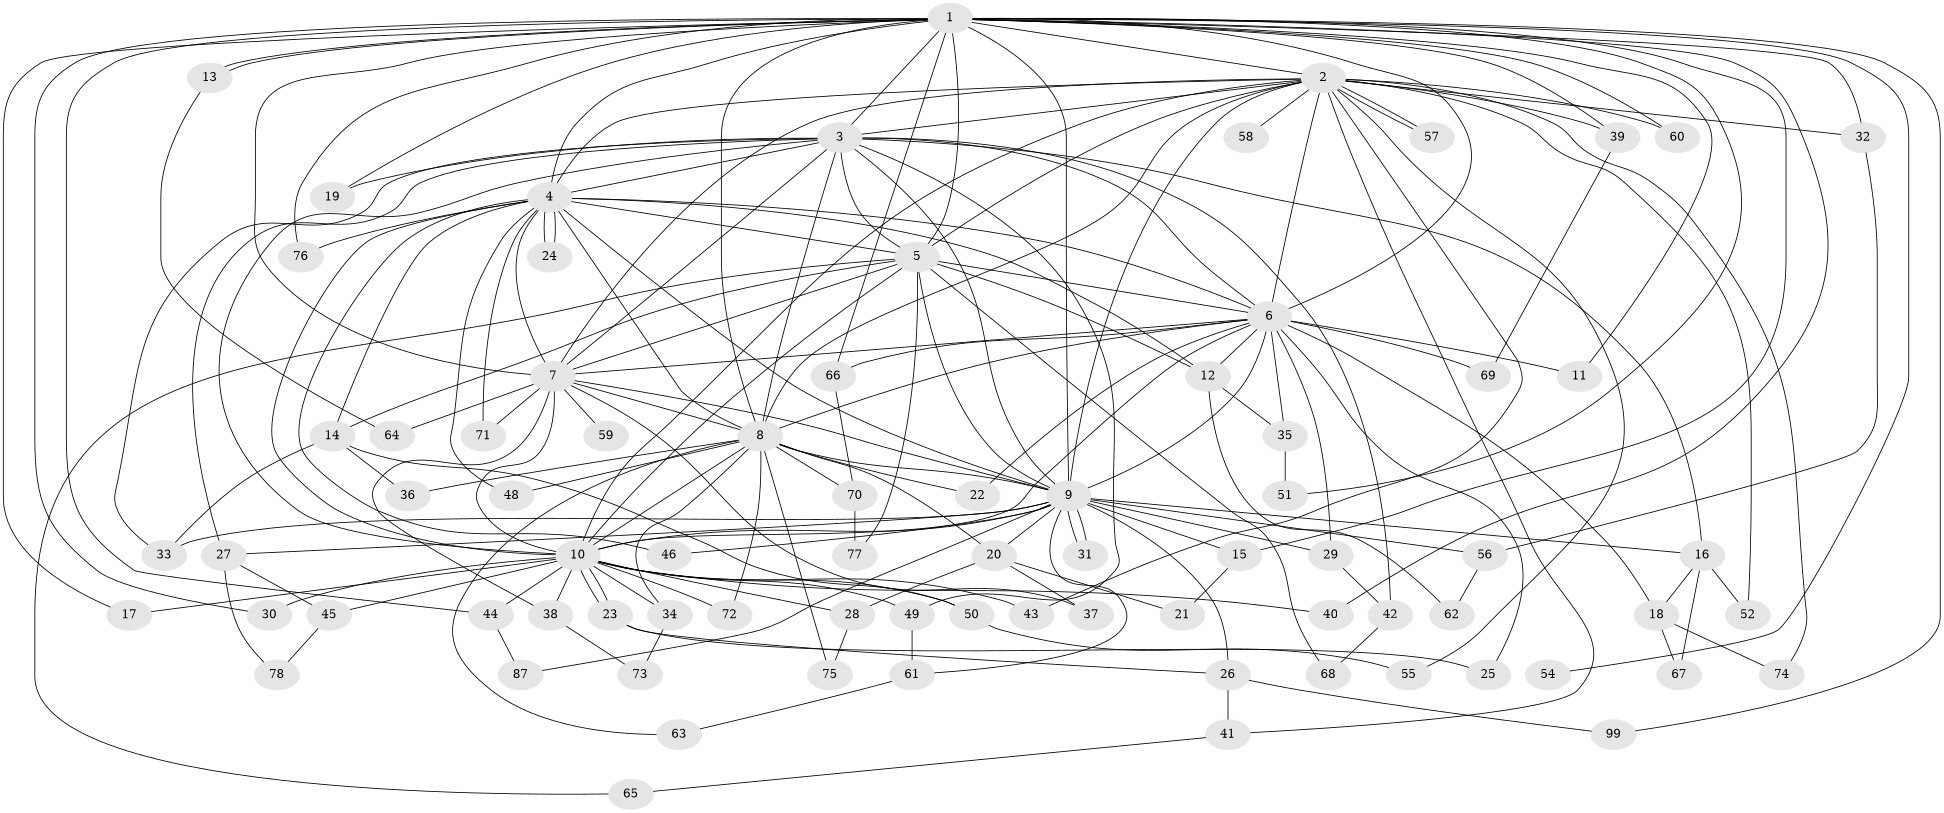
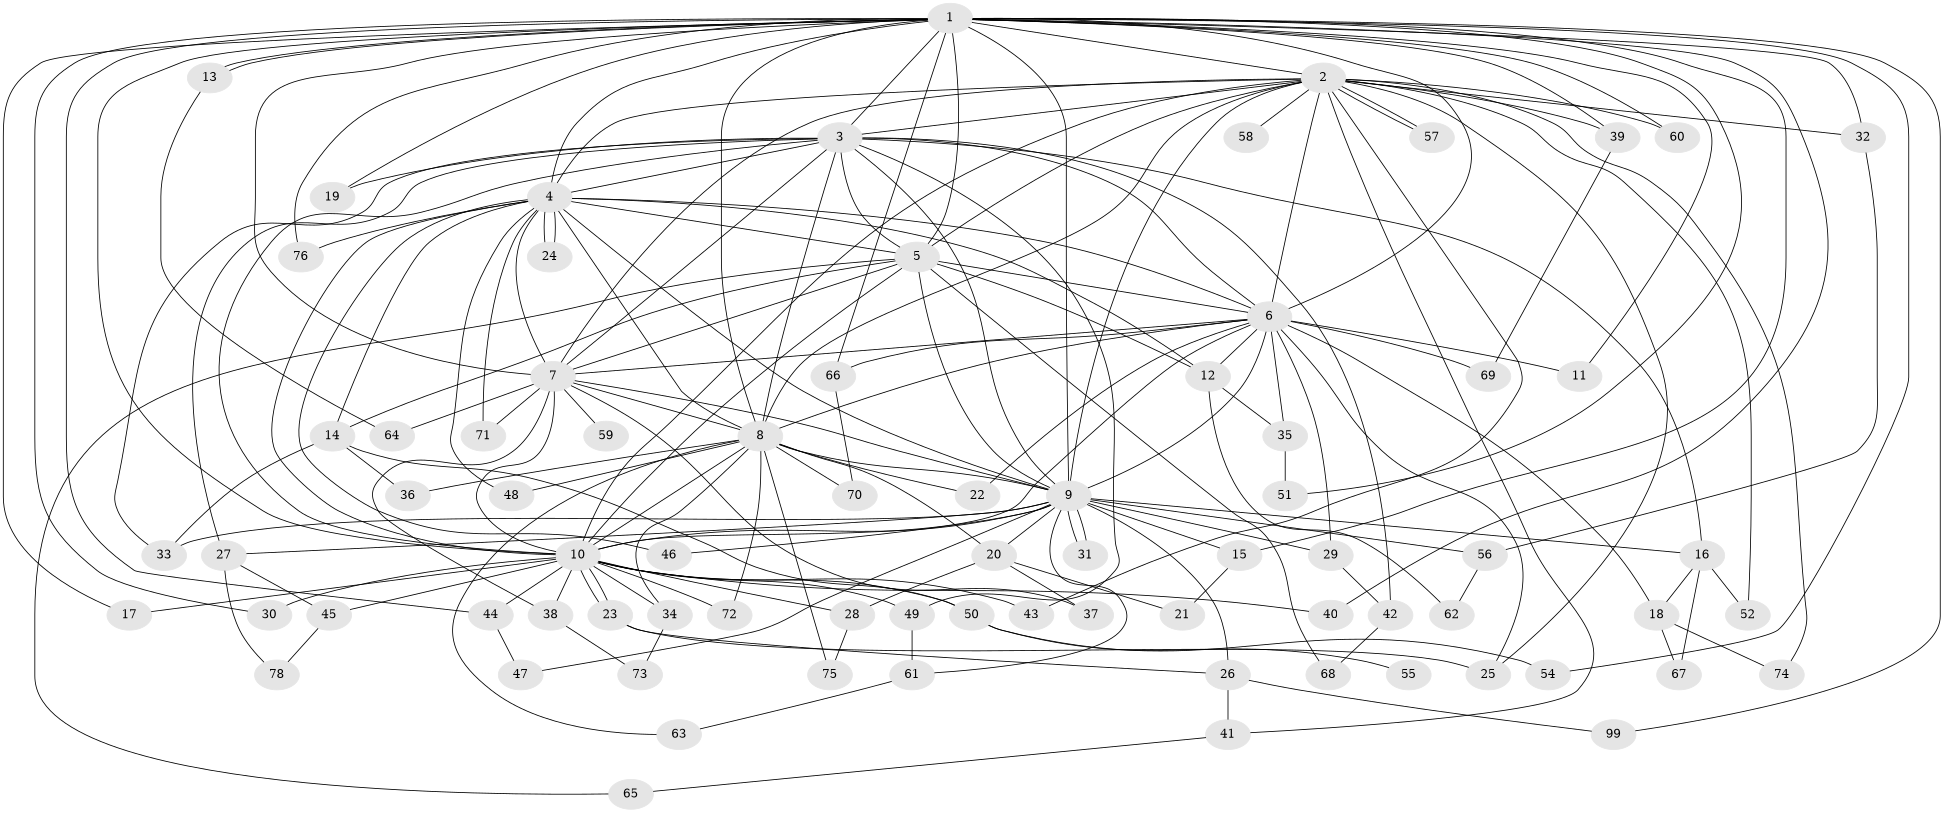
edge "1" -- "10": added
edge "2" -- "55": now "2" -- "25"
node "77": removed
edge "50" -- "54": added
node "87": label "87" -> "47"
